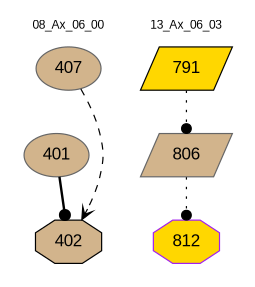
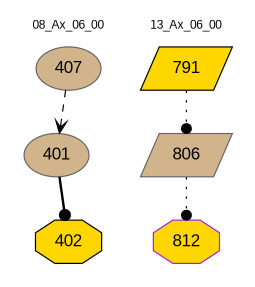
cluster "13_Ax_06_03": label "13_Ax_06_03" -> "13_Ax_06_00"
edge "407" -> "402": now "407" -> "401"
node "402": fillcolor tan -> gold
